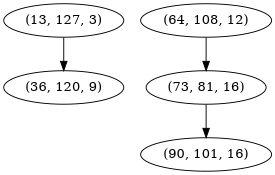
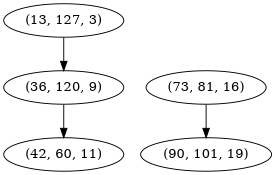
node "(64, 108, 12)": removed
node "(42, 60, 11)": added
node "(90, 101, 16)": label "(90, 101, 16)" -> "(90, 101, 19)"
